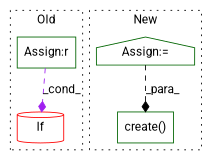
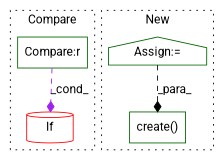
cluster "Old": label "Old" -> "Compare"
node "Assign:r": label "Assign:r" -> "Compare:r"
